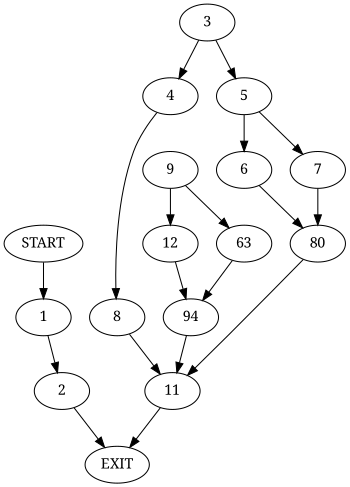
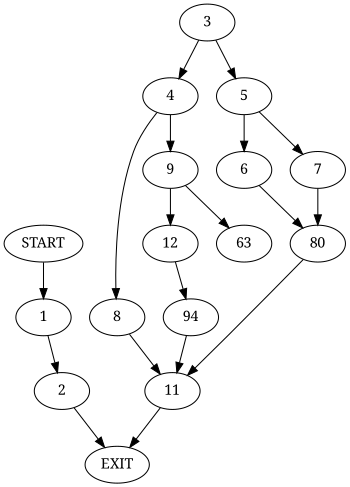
edge "4" -> "9": added
edge "63" -> "94": removed
